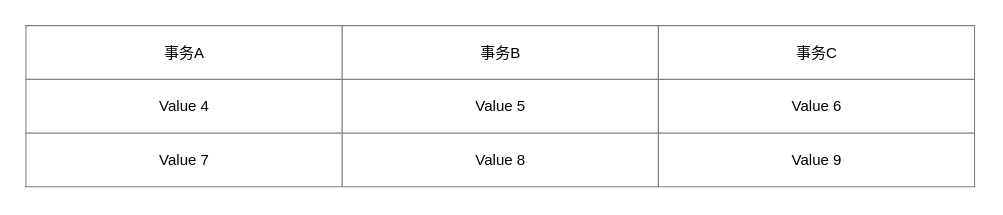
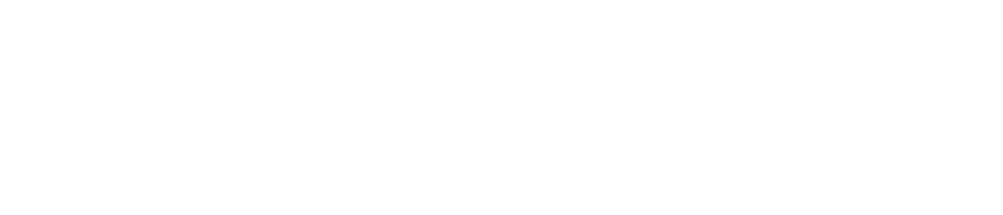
node "事务A 事务B 事务C Value 4 Value 5 Value 6 Value 7 Value 8 Value 9": removed
